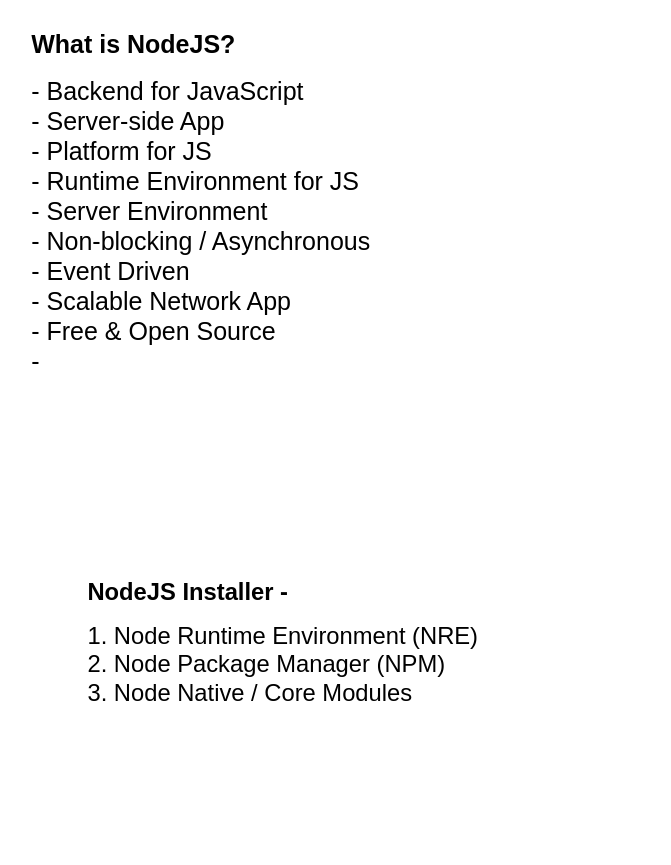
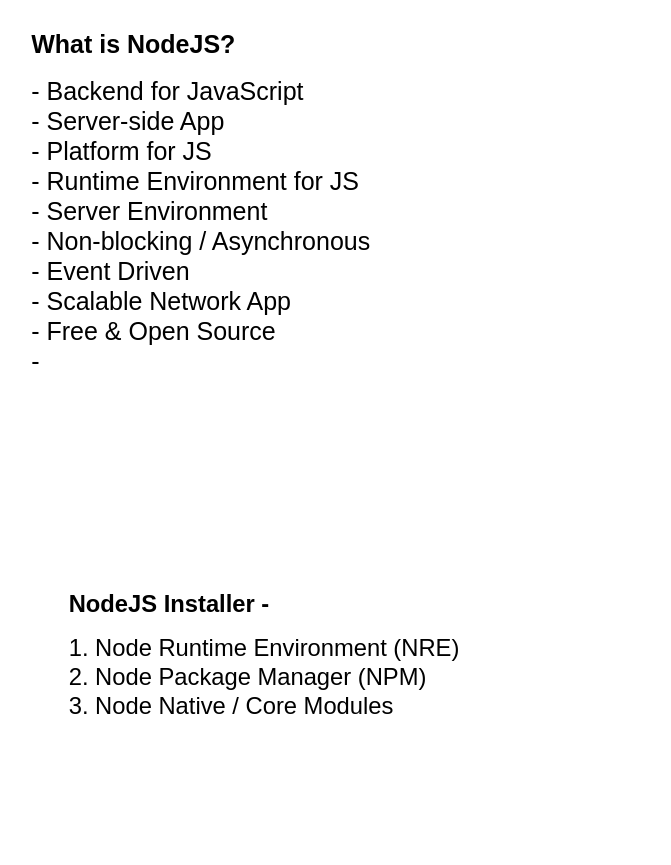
node "NodeJS Installer - 1. Node Runtime Environment (NRE) 2. Node Package Manager (NPM) 3. Node Native / Core Modules": moved (363, 707) -> (344, 719)
